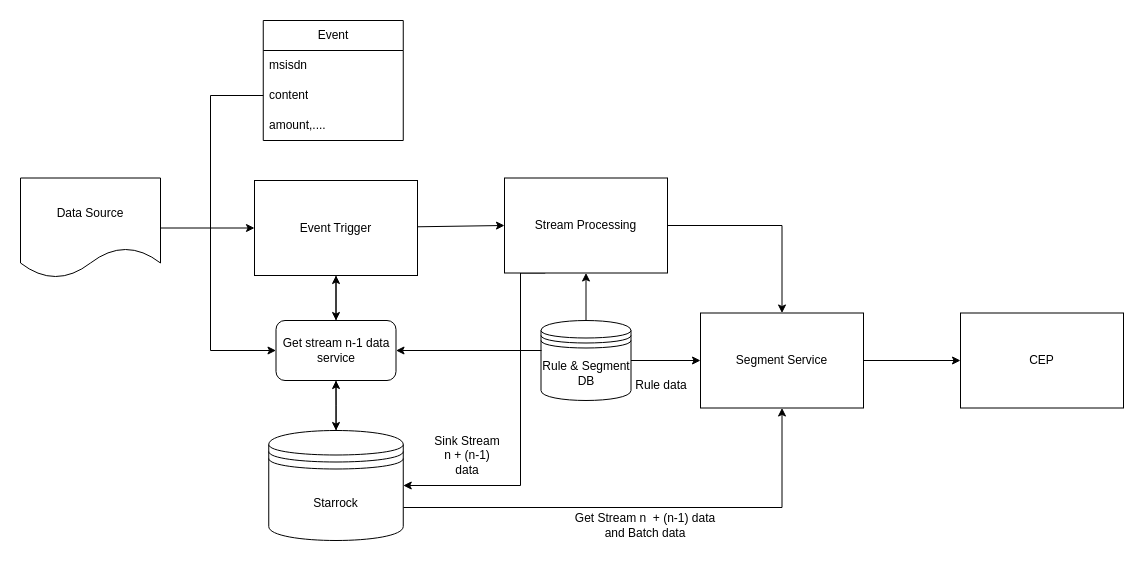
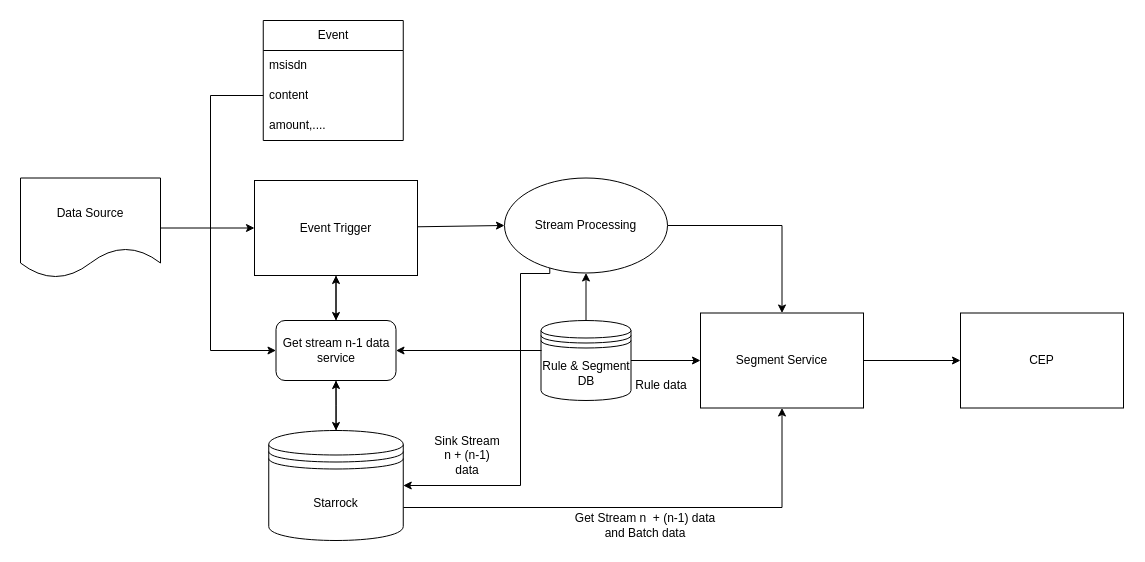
node "Stream Processing": shape rectangle -> ellipse
